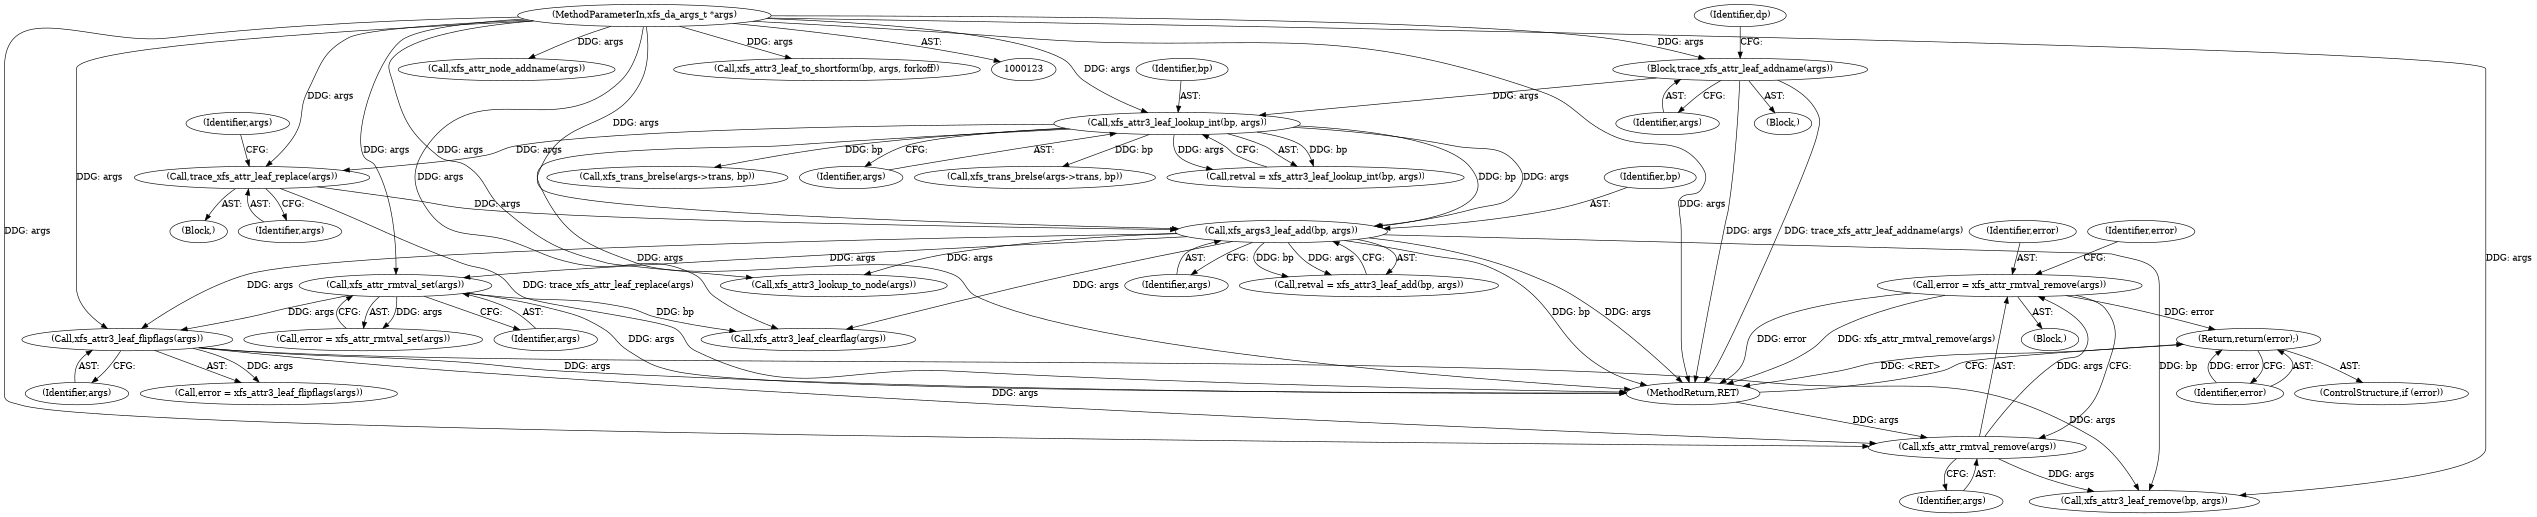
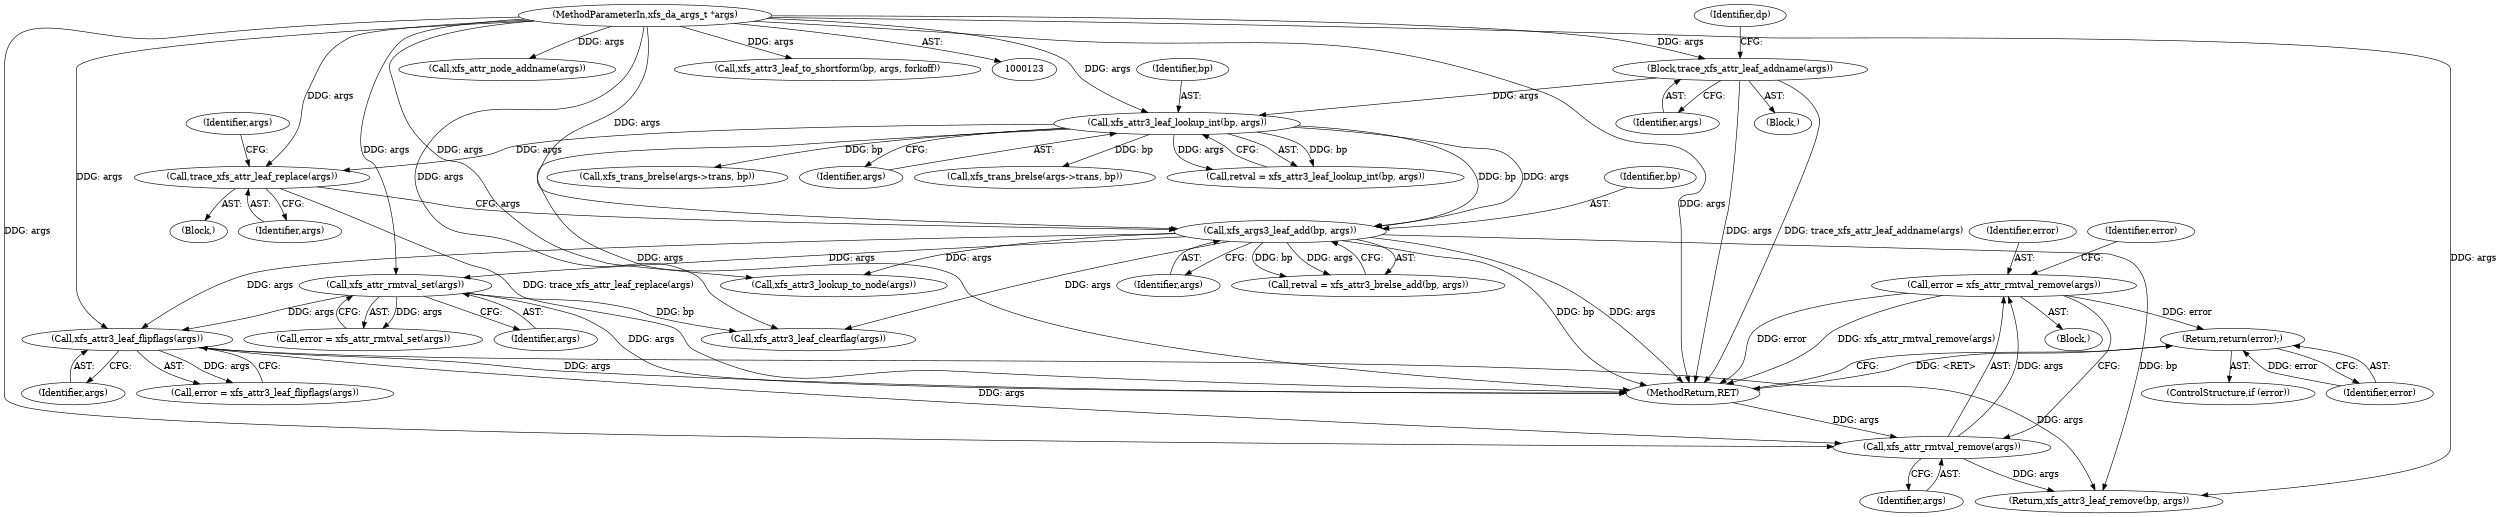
edge "(Call,trace_xfs_attr_leaf_replace(args))" -> "(Call,xfs_args3_leaf_add(bp, args))": label "DDG: args" -> "CFG: args"
node "(Call,retval = xfs_attr3_leaf_add(bp, args))": label "(Call,retval = xfs_attr3_leaf_add(bp, args))" -> "(Call,retval = xfs_attr3_brelse_add(bp, args))"
edge "(Call,error = xfs_attr3_leaf_flipflags(args))" -> "(Call,xfs_attr3_leaf_flipflags(args))": added, label "CFG:"
node "(Call,xfs_attr3_leaf_remove(bp, args))": label "(Call,xfs_attr3_leaf_remove(bp, args))" -> "(Return,xfs_attr3_leaf_remove(bp, args))"
